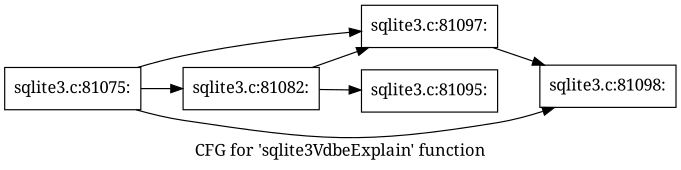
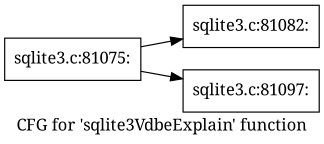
edge "sqlite3.c:81082:" -> "sqlite3.c:81097:": removed
node "sqlite3.c:81098:": removed
node "sqlite3.c:81095:": removed
